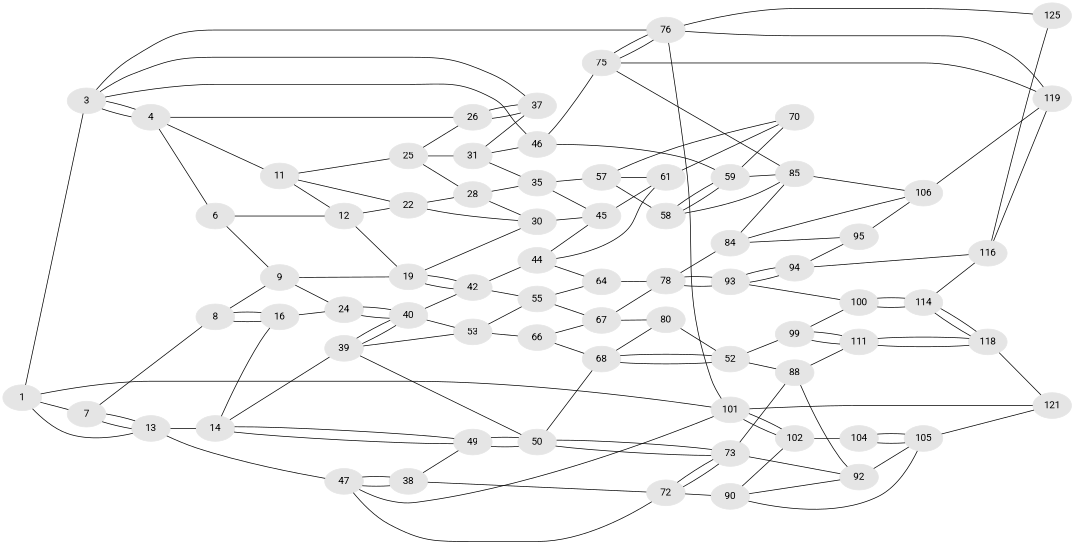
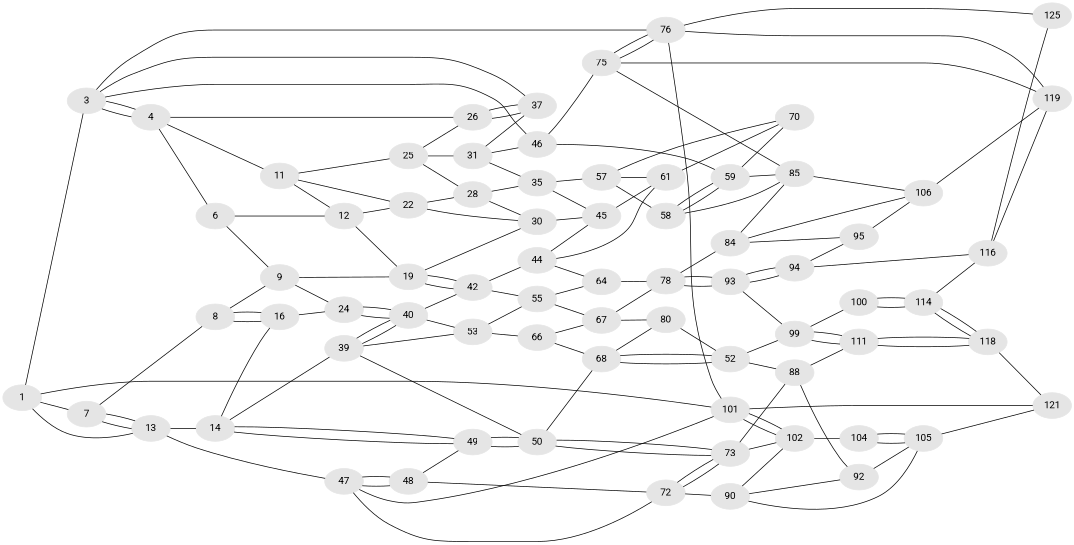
edge "93" -- "100": now "93" -- "99"
edge "73" -- "92": now "73" -- "102"
node "38": label "38" -> "48"
